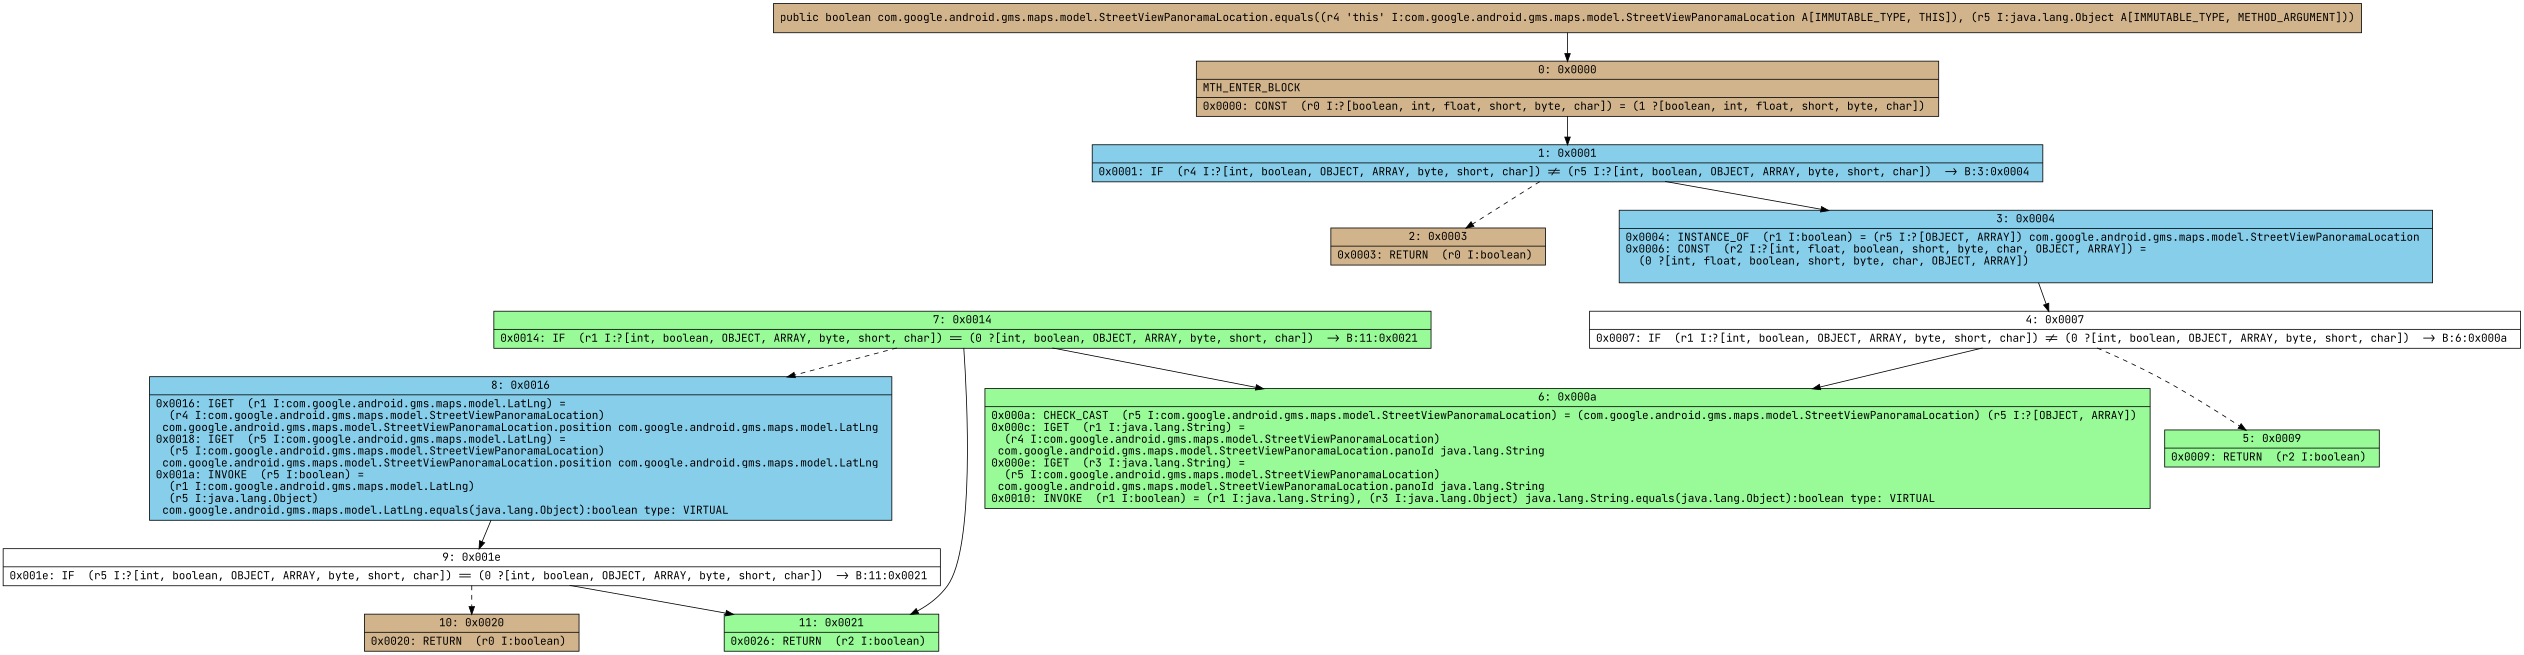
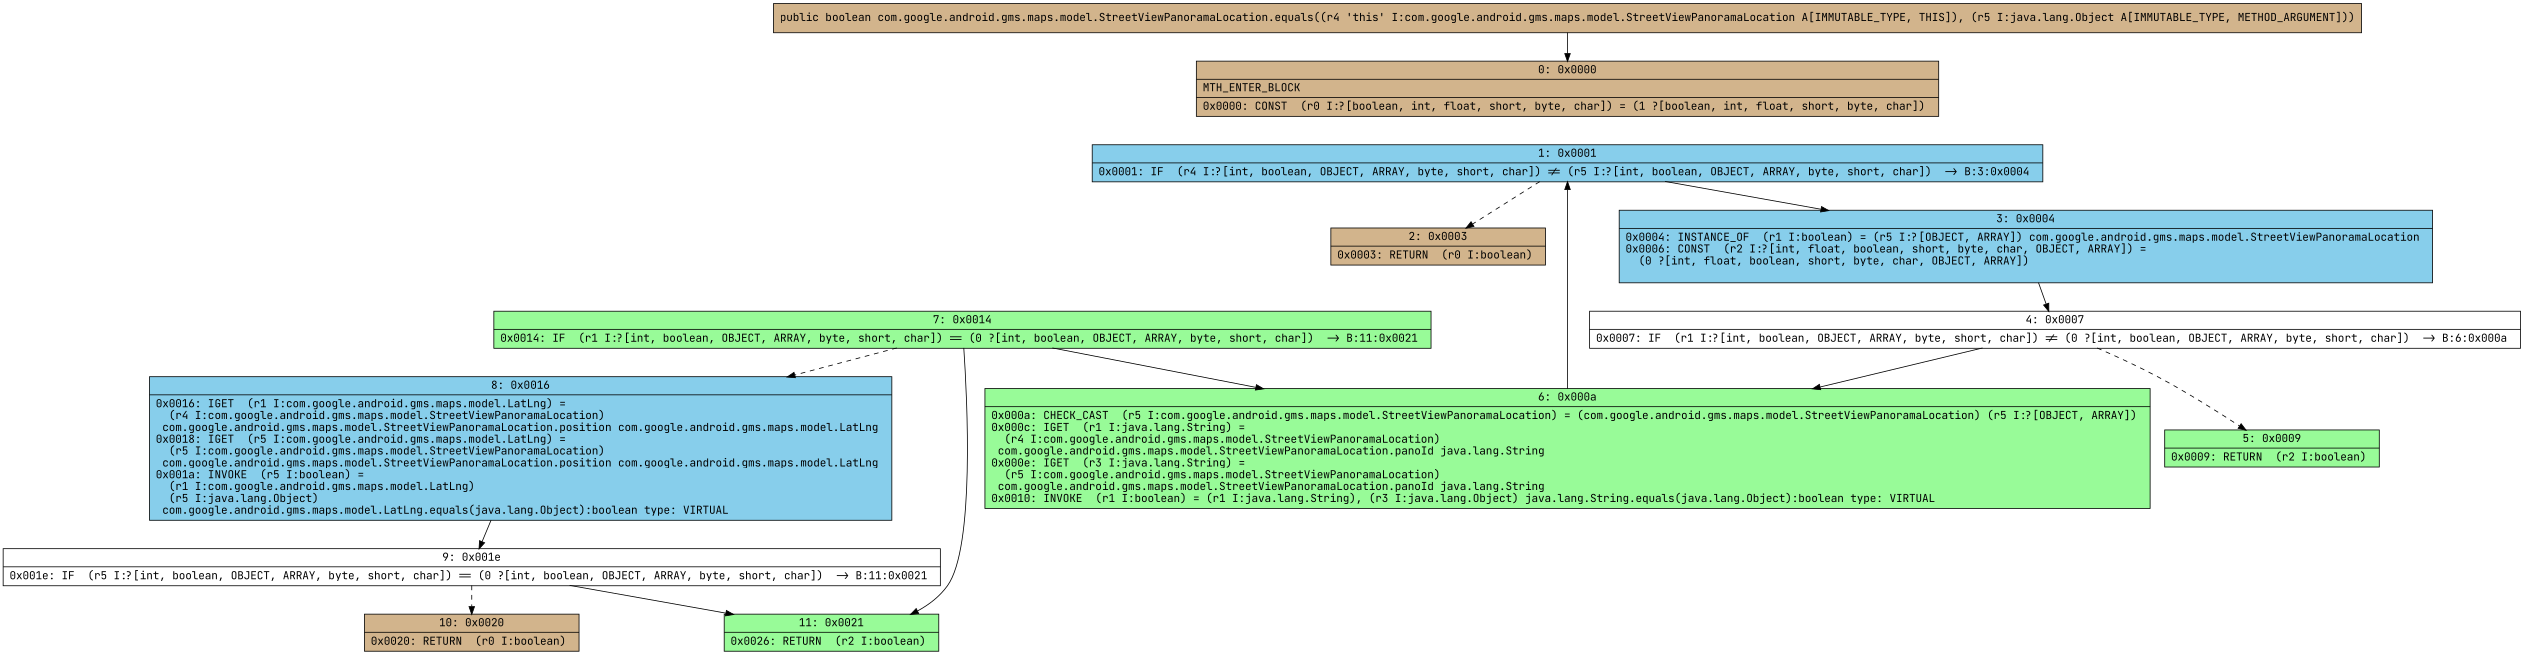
edge "0: 0x0000" -> "1: 0x0001": now "6: 0x000a" -> "1: 0x0001"
